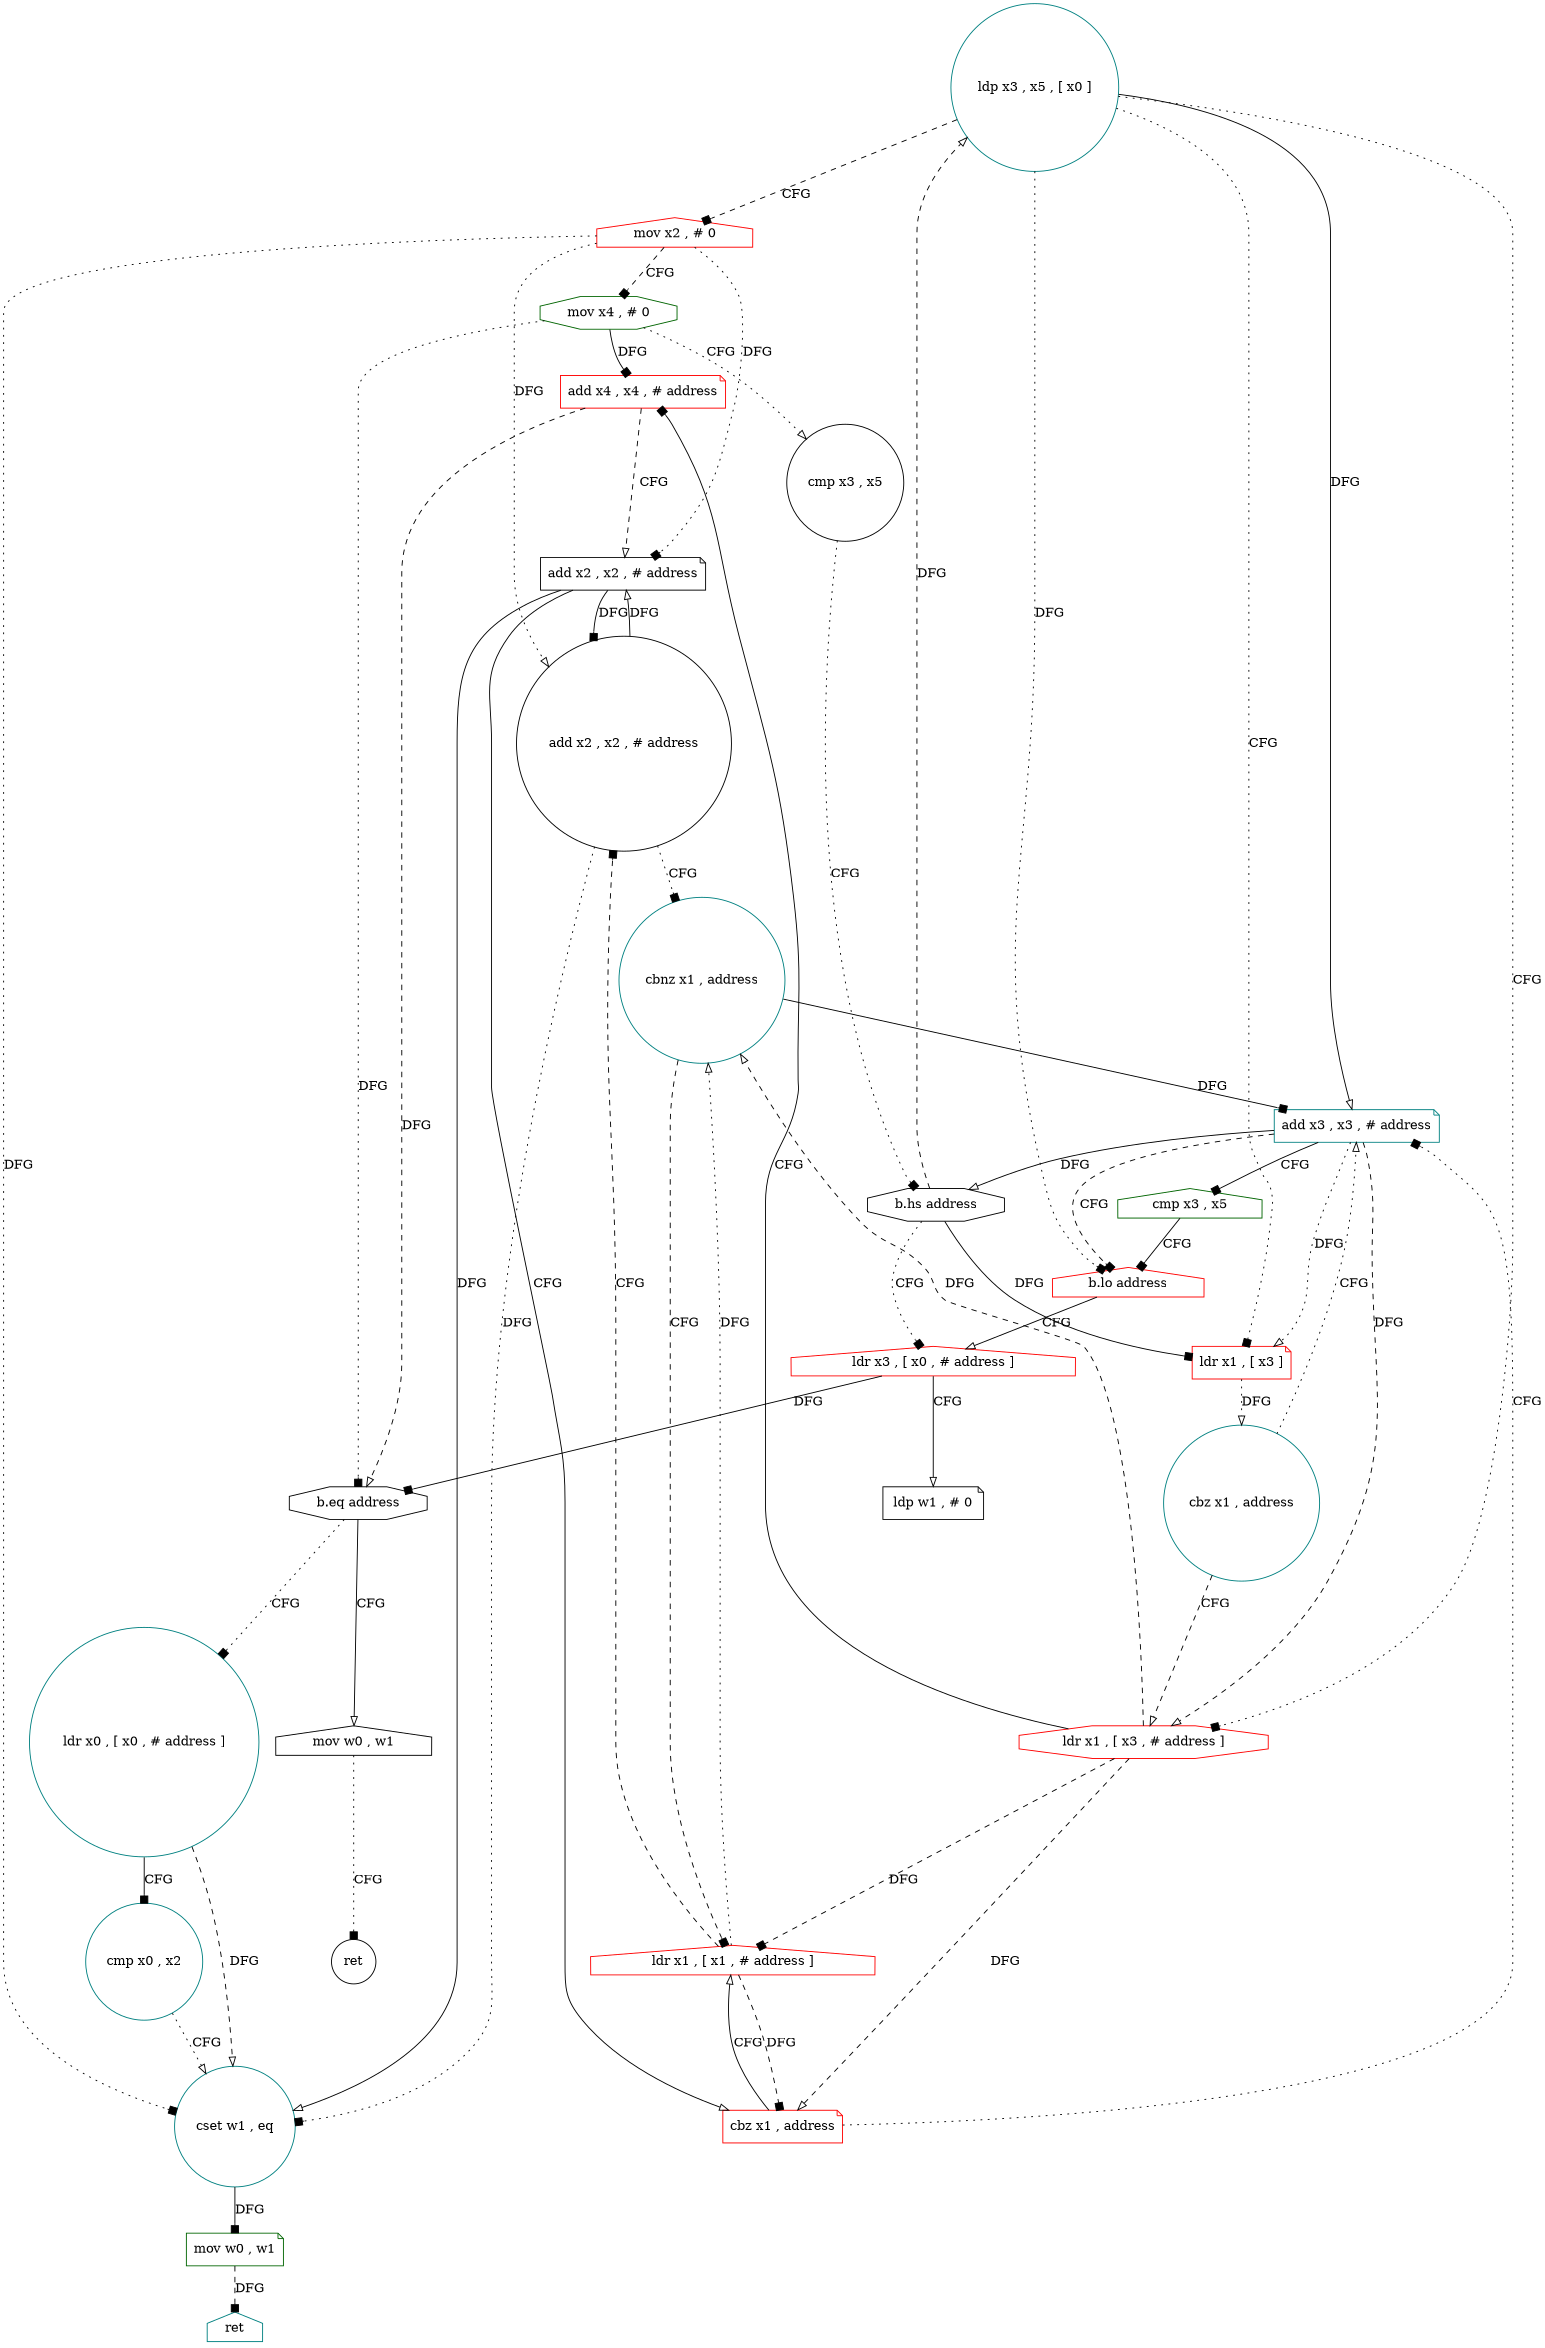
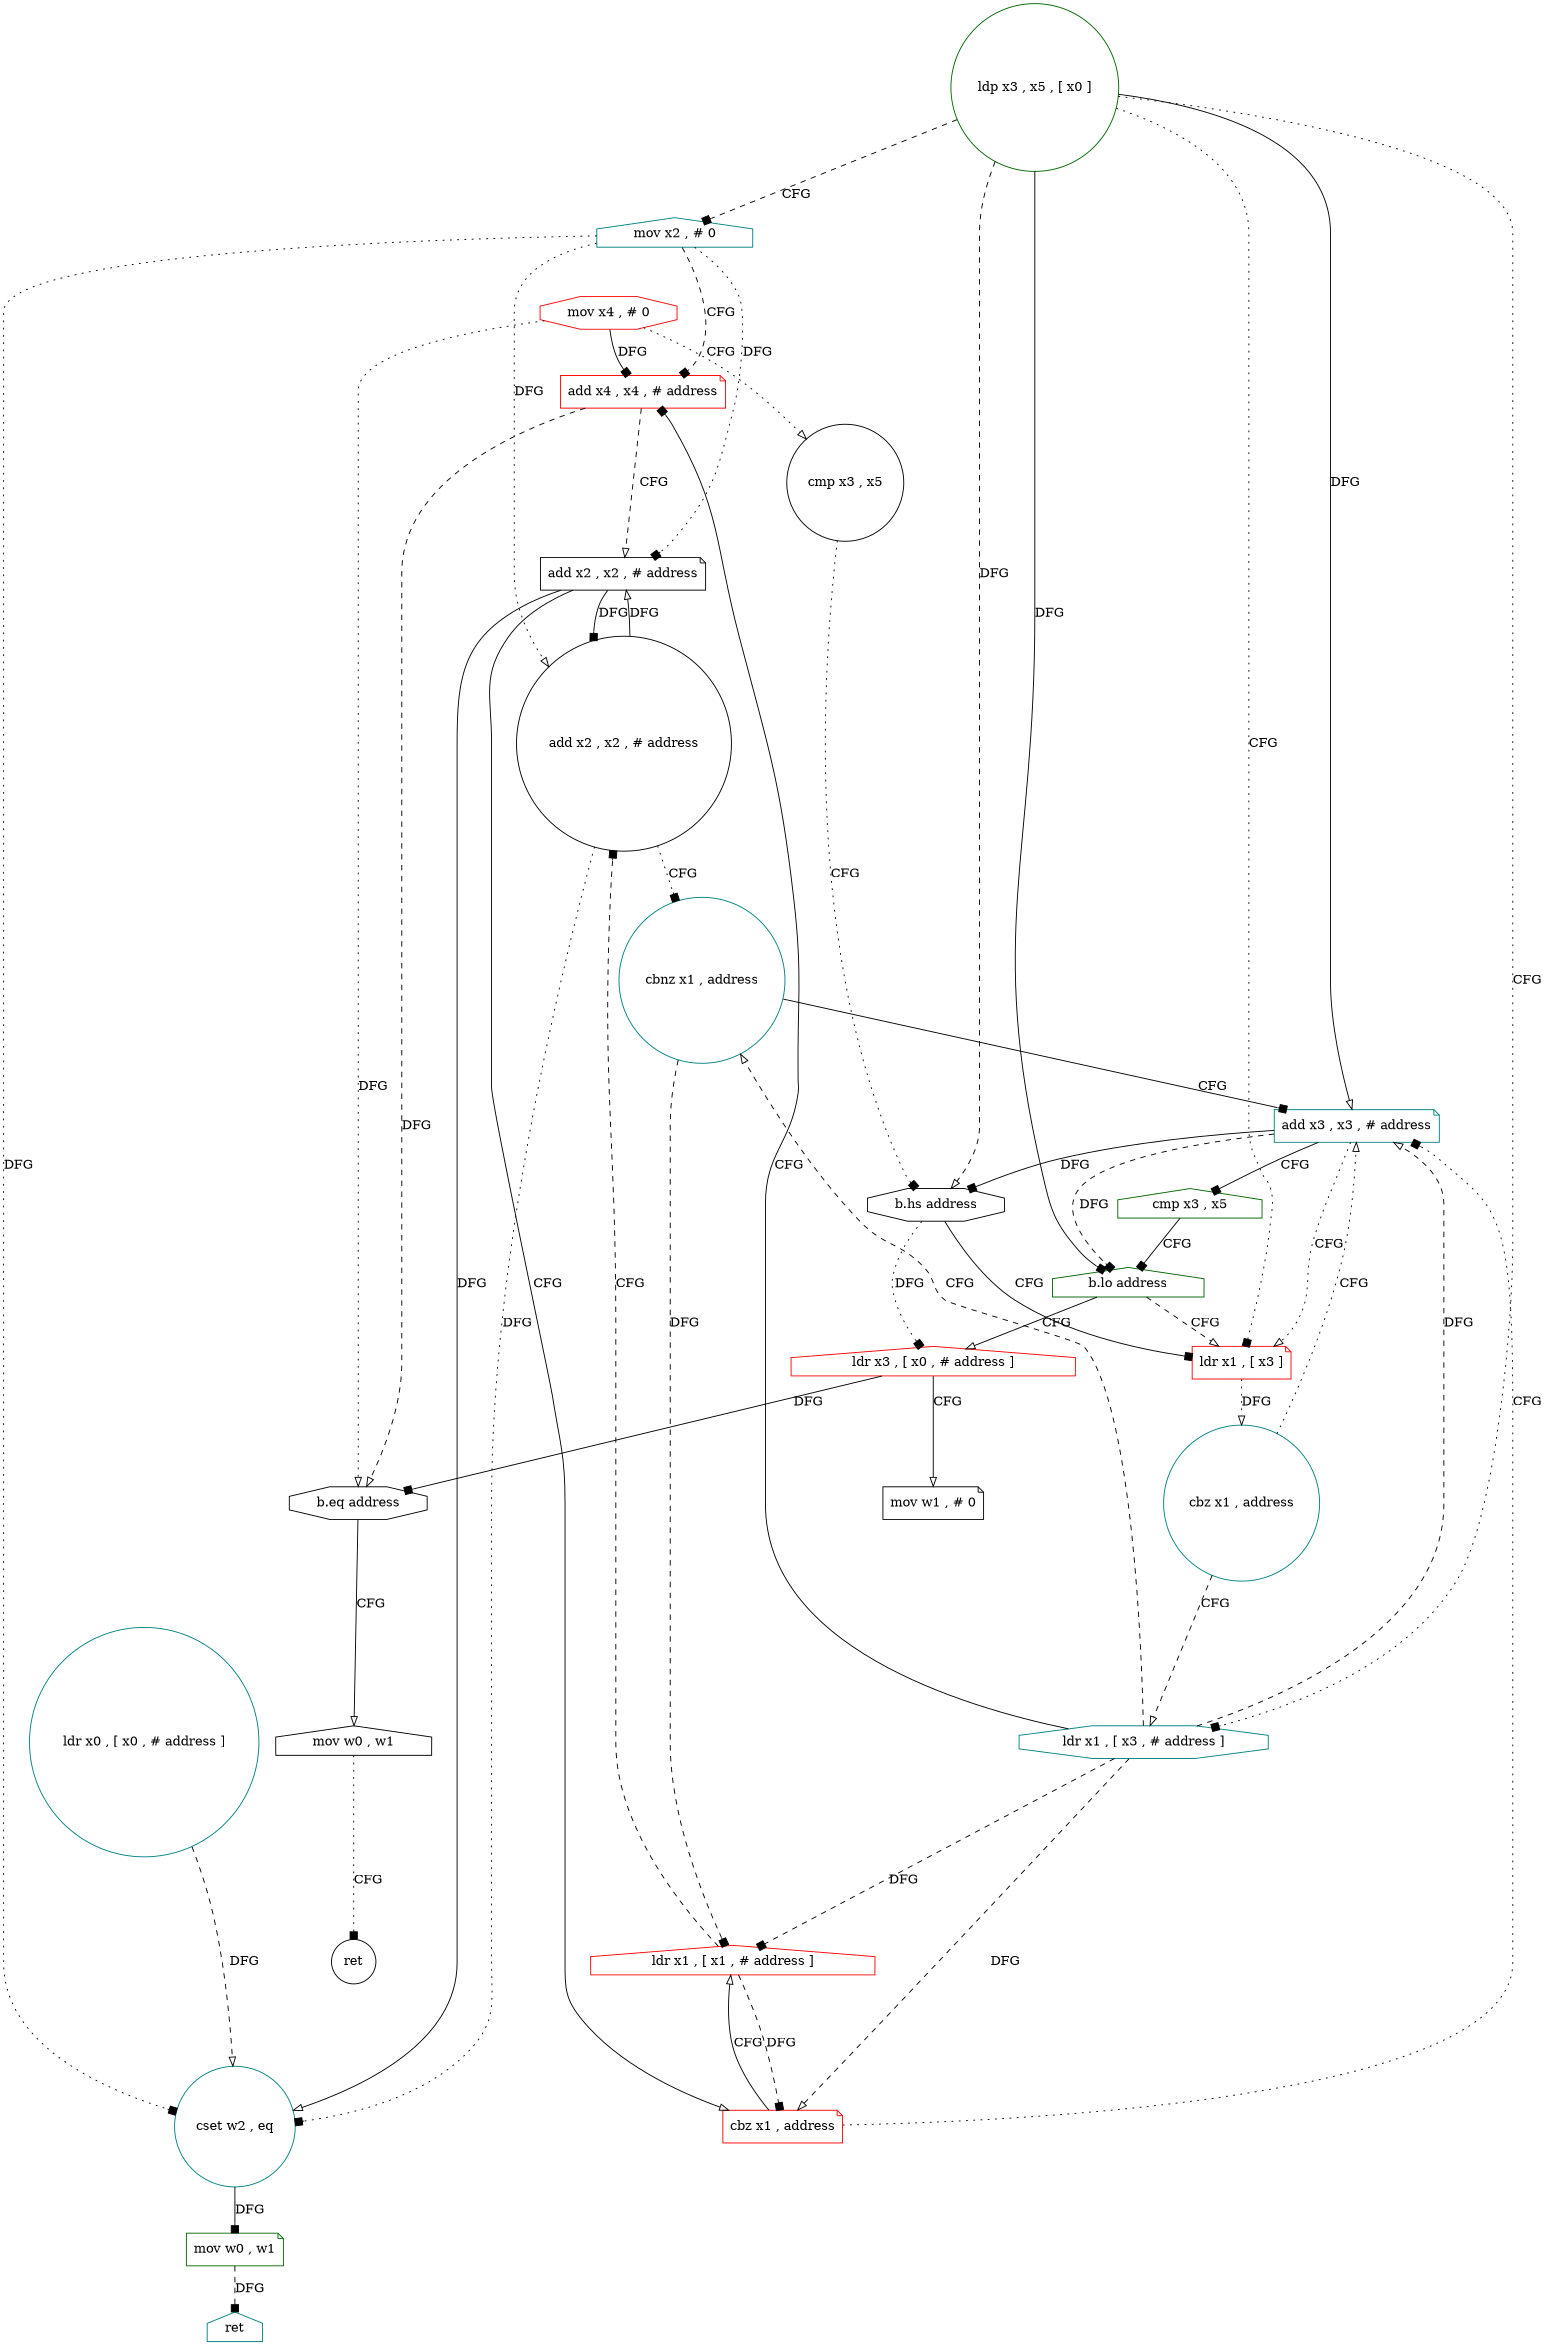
node "ldp x3 , x5 , [ x0 ]": color teal -> darkgreen
node "mov x2 , # 0": color red -> teal
edge "mov x2 , # 0" -> "mov x4 , # 0": now "mov x2 , # 0" -> "add x4 , x4 , # address"
node "mov x4 , # 0": color darkgreen -> red
edge "b.hs address" -> "ldp x3 , x5 , [ x0 ]": reversed
edge "ldp x3 , x5 , [ x0 ]" -> "b.lo address": style dotted -> solid
edge "mov x4 , # 0" -> "b.eq address": arrowhead box -> onormal
edge "cbnz x1 , address" -> "add x3 , x3 , # address": label "DFG" -> "CFG"
edge "add x3 , x3 , # address" -> "b.hs address": arrowhead onormal -> box
edge "add x3 , x3 , # address" -> "b.lo address": label "CFG" -> "DFG"
edge "add x3 , x3 , # address" -> "ldr x1 , [ x3 ]": label "DFG" -> "CFG"
edge "b.hs address" -> "ldr x3 , [ x0 , # address ]": label "CFG" -> "DFG"
edge "ldr x1 , [ x3 , # address ]" -> "cbnz x1 , address": label "DFG" -> "CFG"
edge "b.hs address" -> "ldr x1 , [ x3 ]": label "DFG" -> "CFG"
node "b.lo address": color red -> darkgreen
edge "b.lo address" -> "ldr x1 , [ x3 ]": added, label "CFG"
edge "cbnz x1 , address" -> "ldr x1 , [ x1 , # address ]": label "CFG" -> "DFG"
edge "add x3 , x3 , # address" -> "ldr x1 , [ x3 , # address ]": reversed
node "ldp w1 , # 0": label "ldp w1 , # 0" -> "mov w1 , # 0"
edge "ldr x1 , [ x1 , # address ]" -> "cbnz x1 , address": removed, label "DFG"
edge "b.eq address" -> "ldr x0 , [ x0 , # address ]": removed, label "CFG"
node "ldr x1 , [ x3 , # address ]": color red -> teal
node "cmp x0 , x2": removed
node "cset w1 , eq": label "cset w1 , eq" -> "cset w2 , eq"
